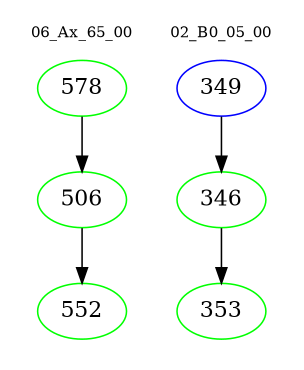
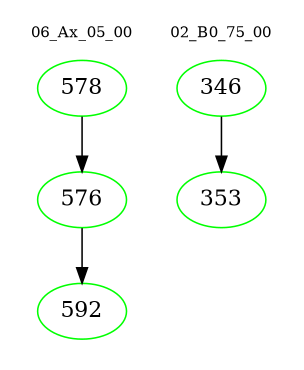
cluster "06_Ax_65_00": label "06_Ax_65_00" -> "06_Ax_05_00"
cluster "02_B0_05_00": label "02_B0_05_00" -> "02_B0_75_00"
node "349": removed
node "506": label "506" -> "576"
node "552": label "552" -> "592"
